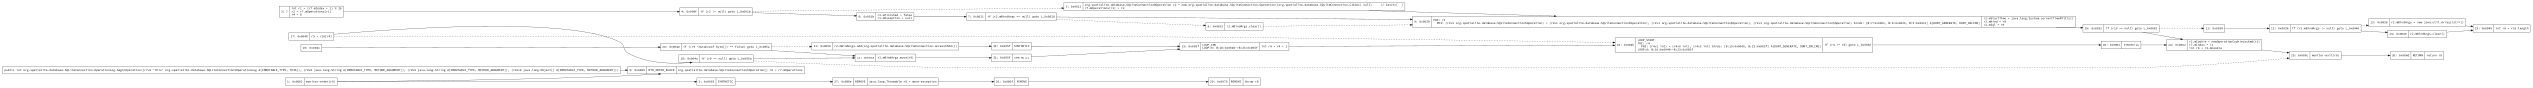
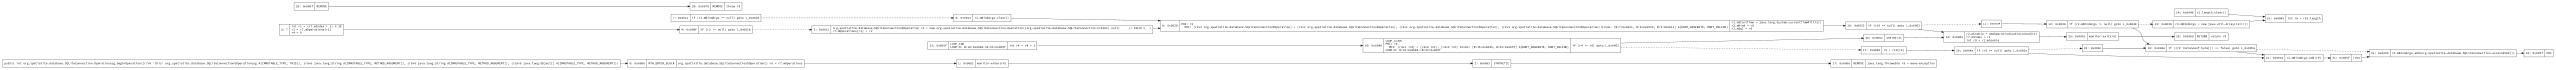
node "6: 0x001b": removed
edge "7: 0x0021" -> "9: 0x0028": removed
edge "8: 0x0023" -> "9: 0x0028": style dashed -> solid
edge "12: 0x0036" -> "14: 0x0040": now "12: 0x0036" -> "20: 0x004e"
node "14: 0x0040": text "r2.mBindArgs.clear()" -> "r2.length.clear()"
edge "17: 0x0048" -> "16: 0x0046": reversed
node "32: 0x005f": text "SYNTHETIC" -> "PHI"
edge "32: 0x005f" -> "23: 0x005f": removed
edge "31: 0x005f" -> "23: 0x005f": now "31: 0x005f" -> "21: 0x0050"
node "22: 0x005a": text "r2.mBindArgs.move(r9)" -> "r2.mBindArgs.add(r9)"
node "31: 0x005f": text "SYNTHETIC" -> "THIS"
edge "18: 0x004a" -> "25: 0x006c": now "18: 0x004a" -> "19: 0x004c"
edge "1: 0x0002" -> "0: 0x0000": reversed
edge "27: 0x006e" -> "28: 0x006f": removed
